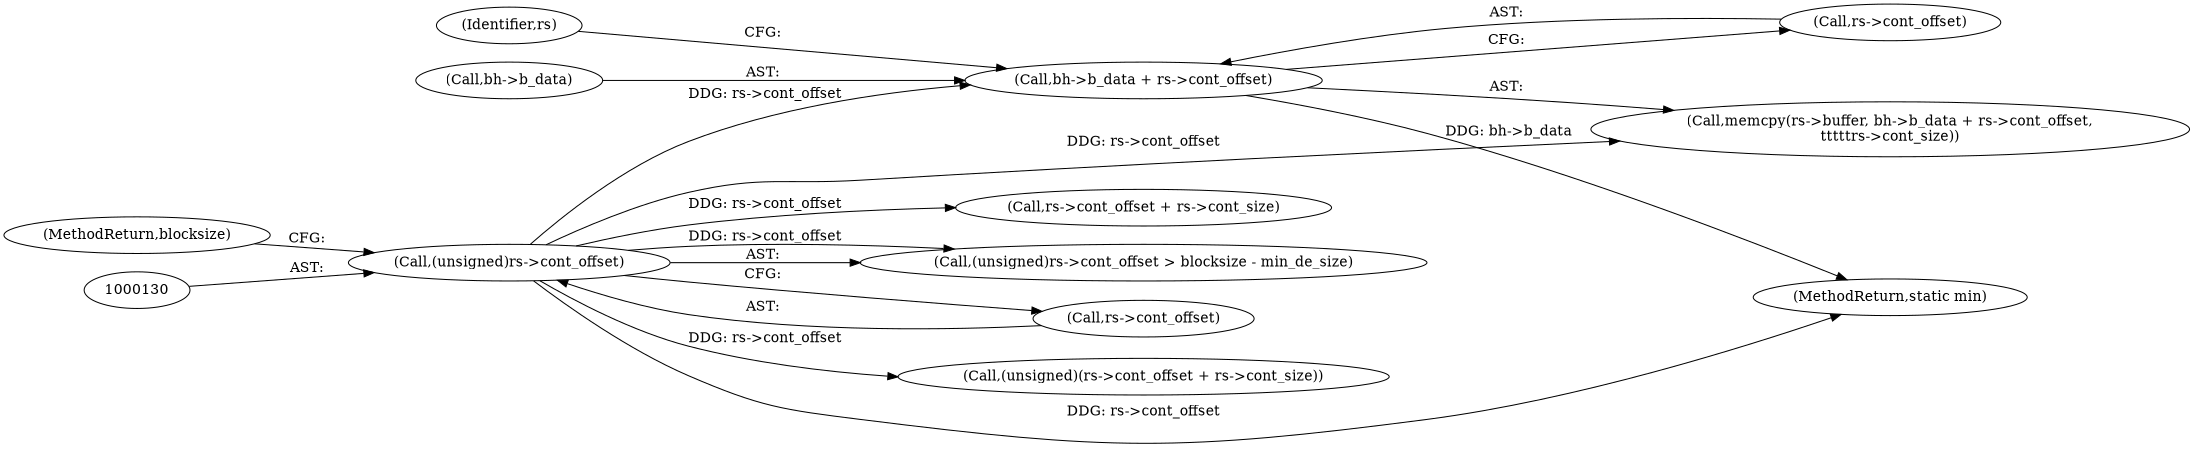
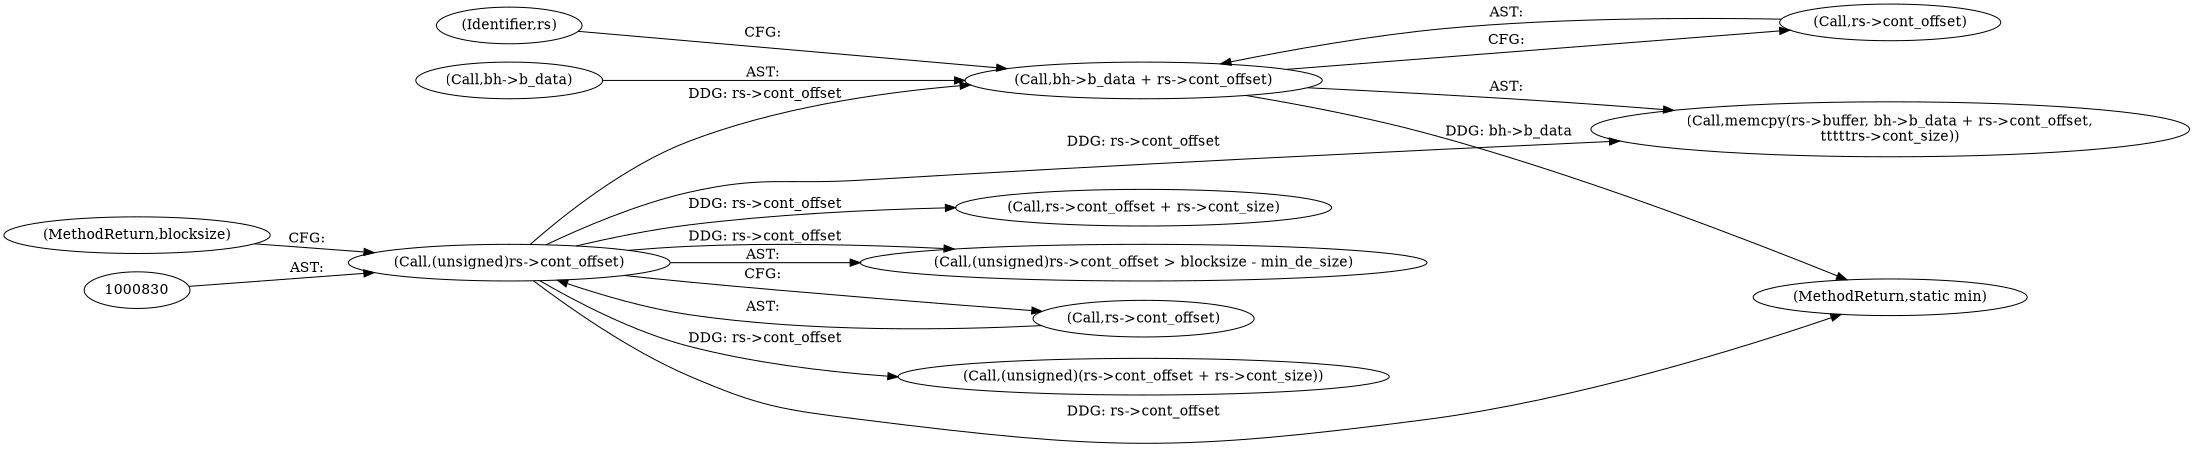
node "1000130": label "1000130" -> "1000830"
